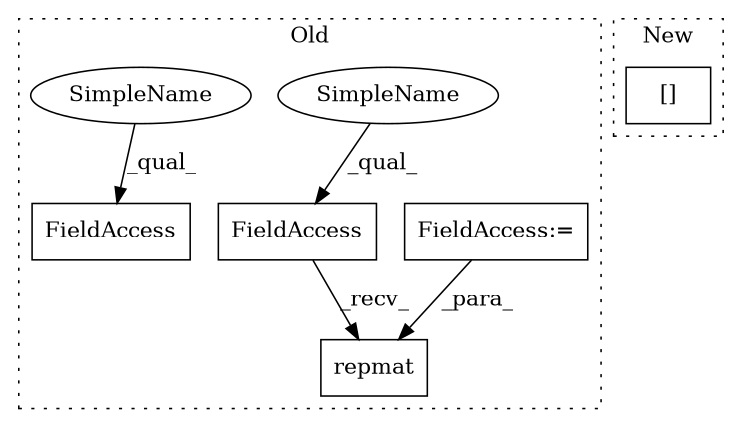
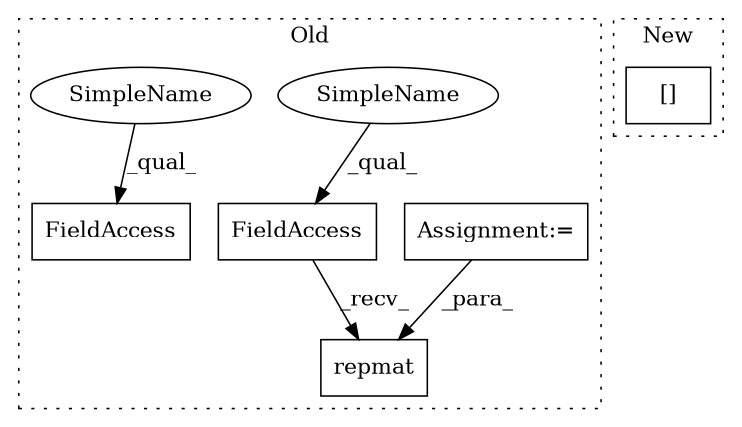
node "FieldAccess:=": label "FieldAccess:=" -> "Assignment:="
